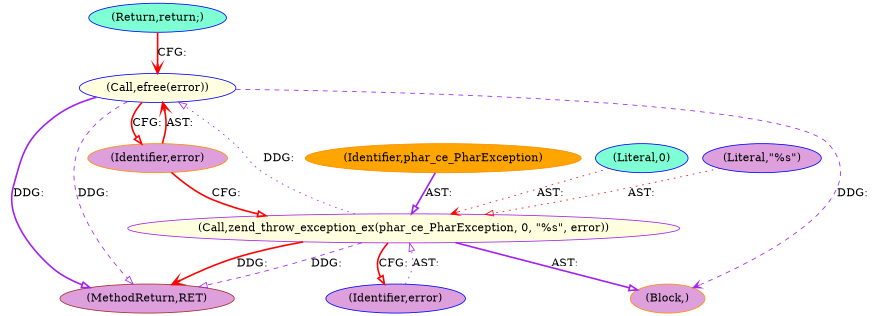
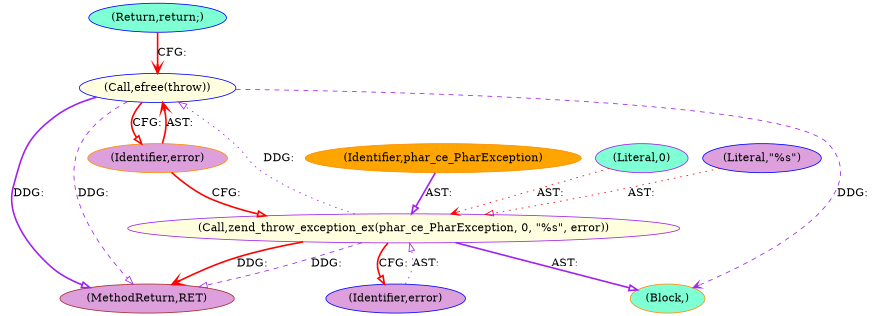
node "(Call,efree(error))": label "(Call,efree(error))" -> "(Call,efree(throw))"
node "(Literal,0)": color blue -> purple
node "(Block,)": fillcolor plum -> aquamarine
